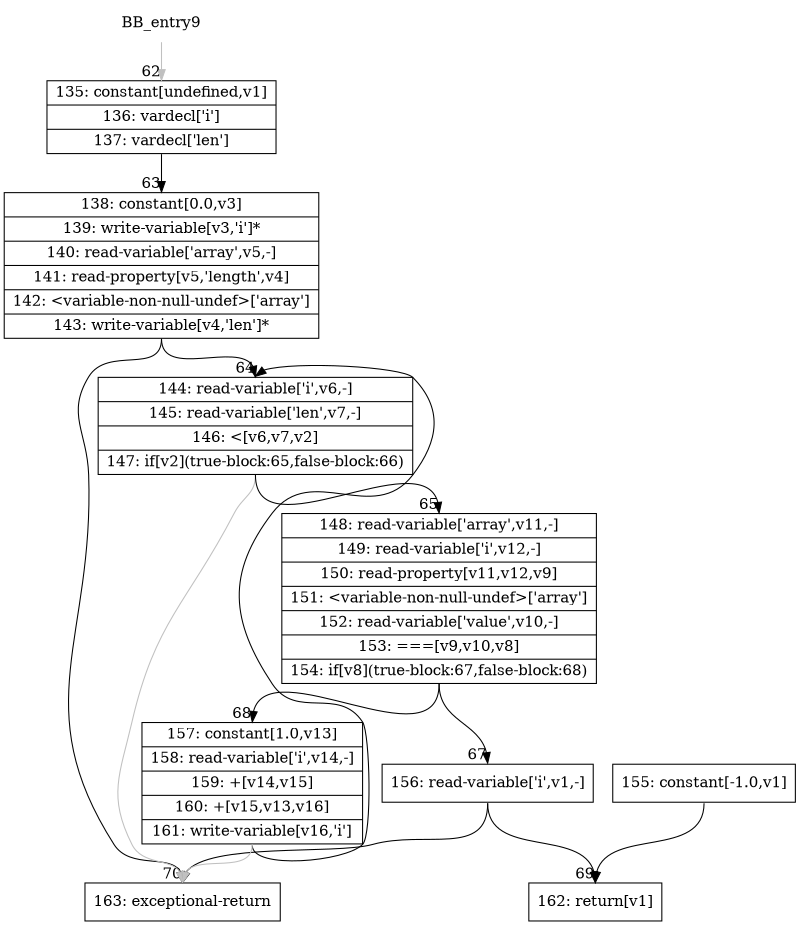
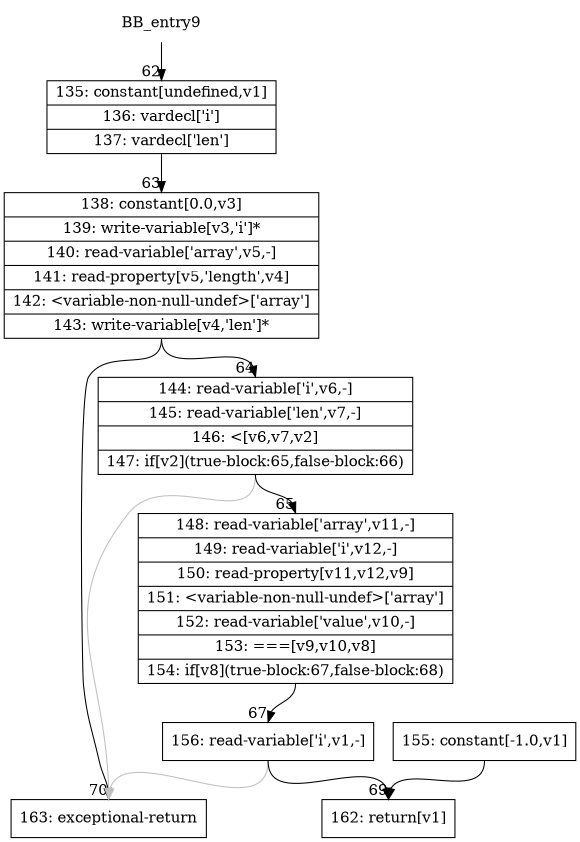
edge "BB_entry9" -> "135: constant[undefined,v1]": color gray -> black
node "157: constant[1.0,v13]": removed
edge "156: read-variable['i',v1,-]" -> "163: exceptional-return": color black -> gray
